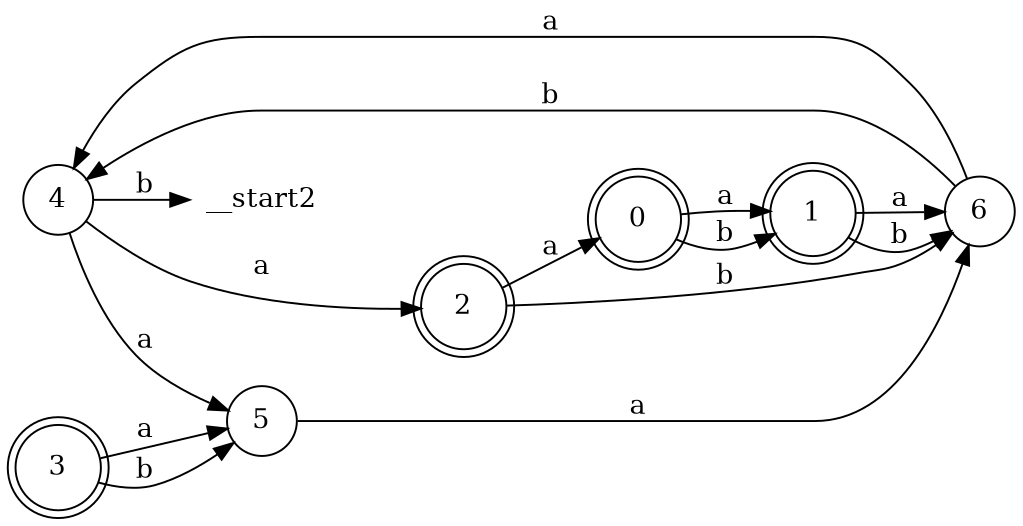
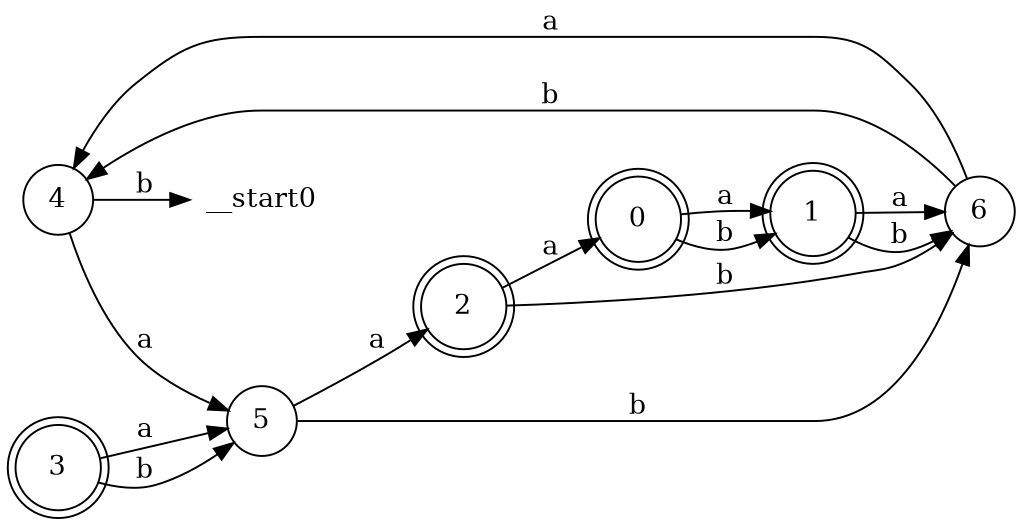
node "__start2": label "__start2" -> "__start0"
edge "4" -> "2": now "5" -> "2"
edge "5" -> "6": label "a" -> "b"
